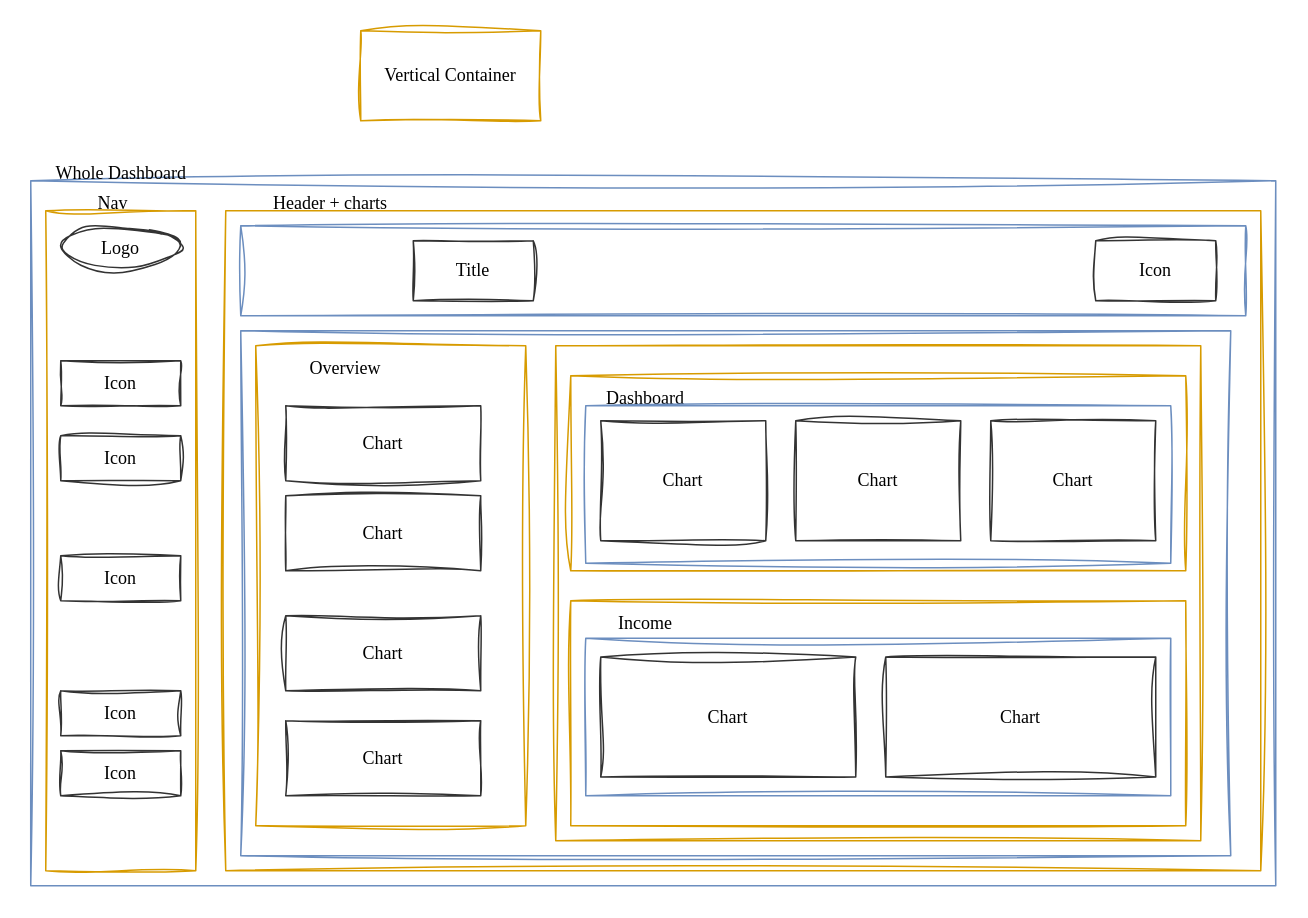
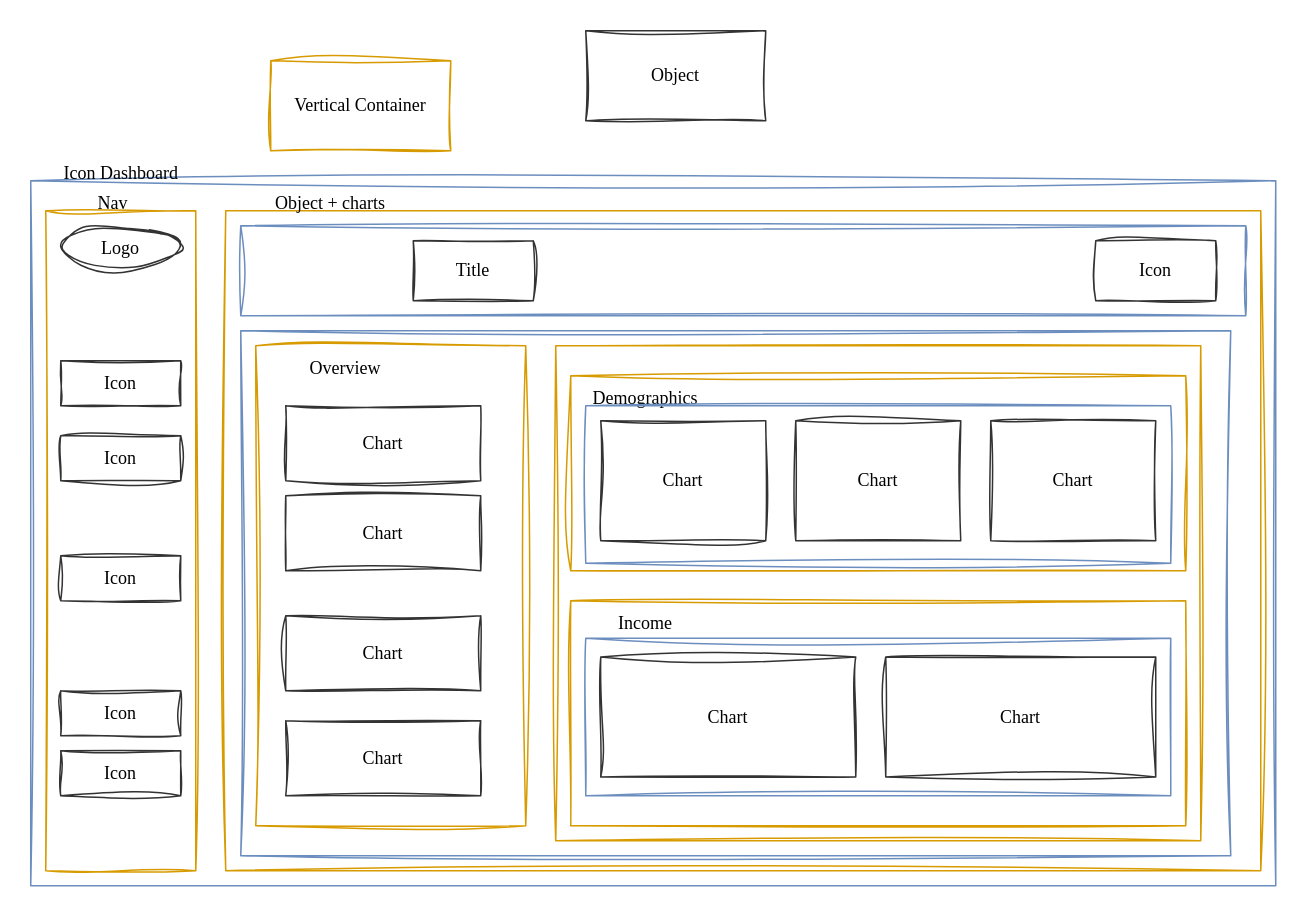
node "Vertical Container": moved (451, 76) -> (361, 106)
node "Object": added
node "Whole Dashboard": label "Whole Dashboard" -> "Icon Dashboard"
node "Header + charts": label "Header + charts" -> "Object + charts"
node "Dashboard": label "Dashboard" -> "Demographics"
